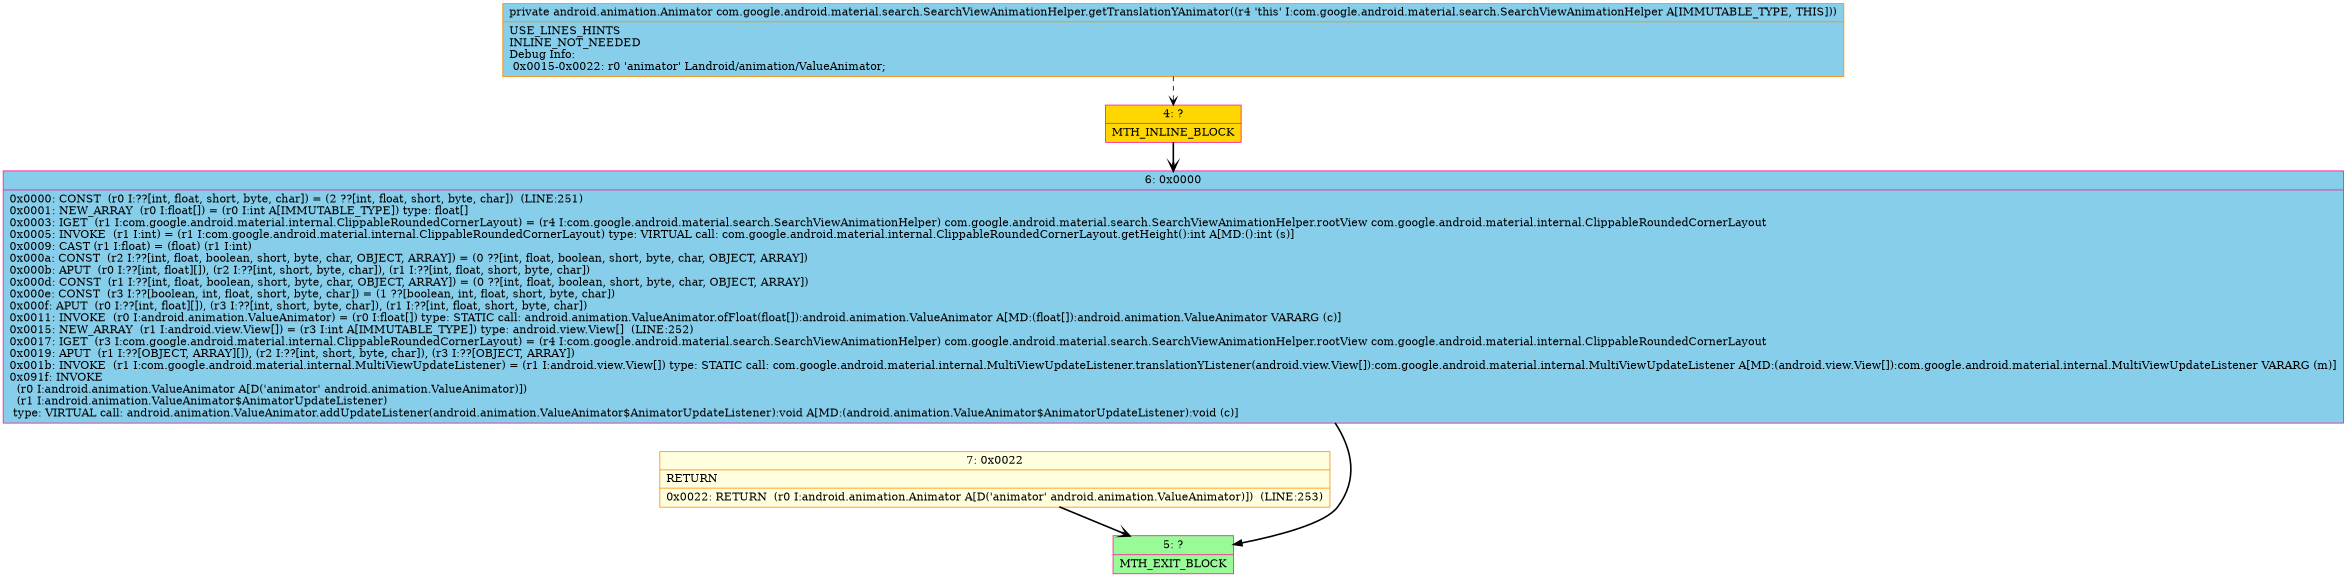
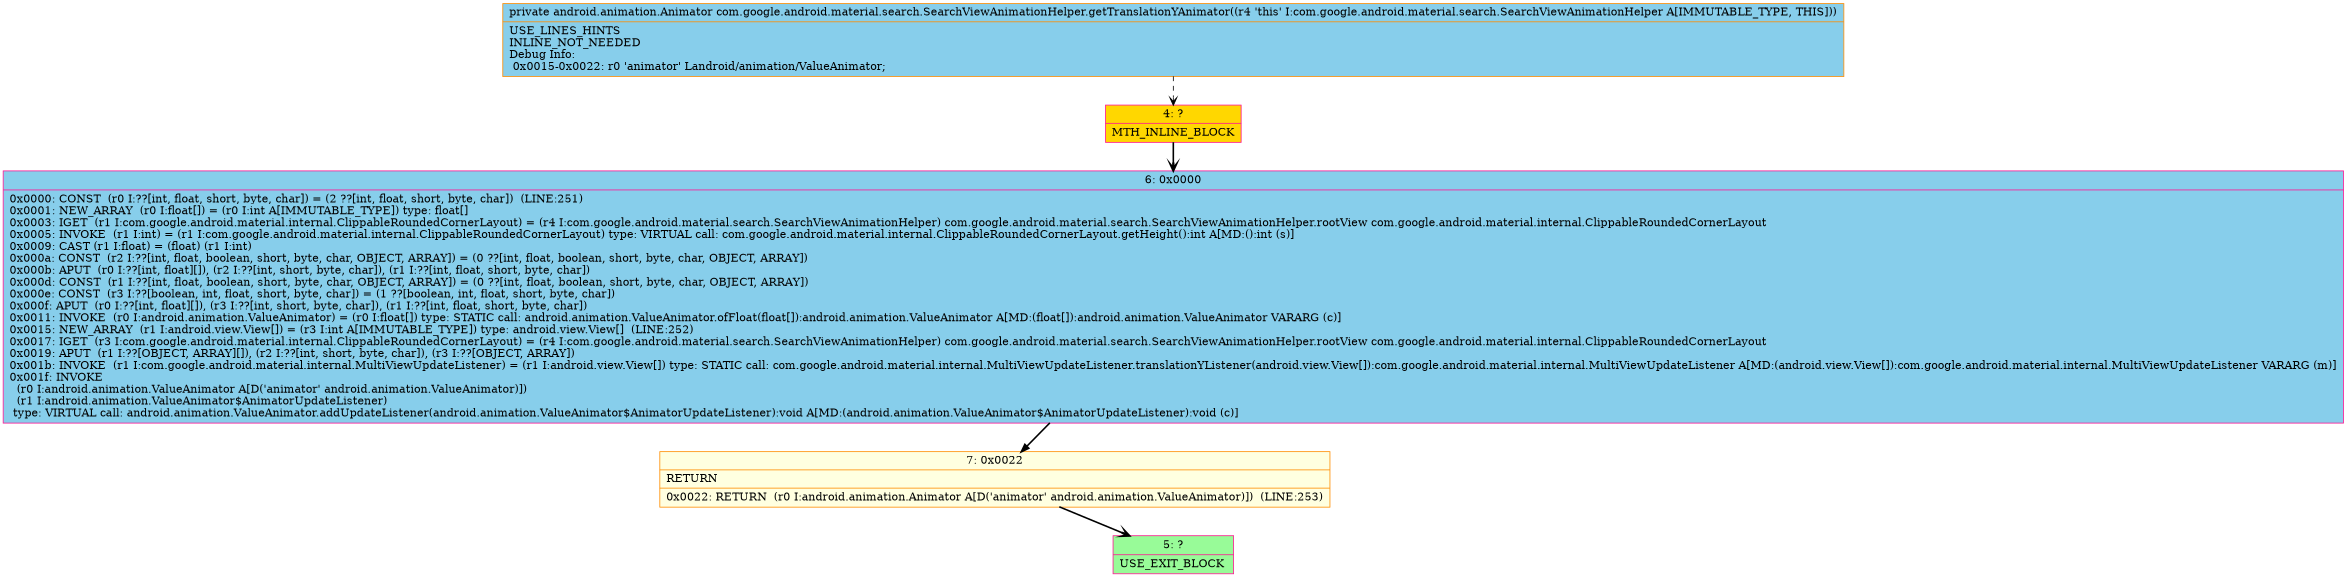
node "6: 0x0000": text "0x091f: INVOKE" -> "0x001f: INVOKE"
edge "6: 0x0000" -> "5: ?": now "6: 0x0000" -> "7: 0x0022"
node "5: ?": text "MTH_EXIT_BLOCK" -> "USE_EXIT_BLOCK"
